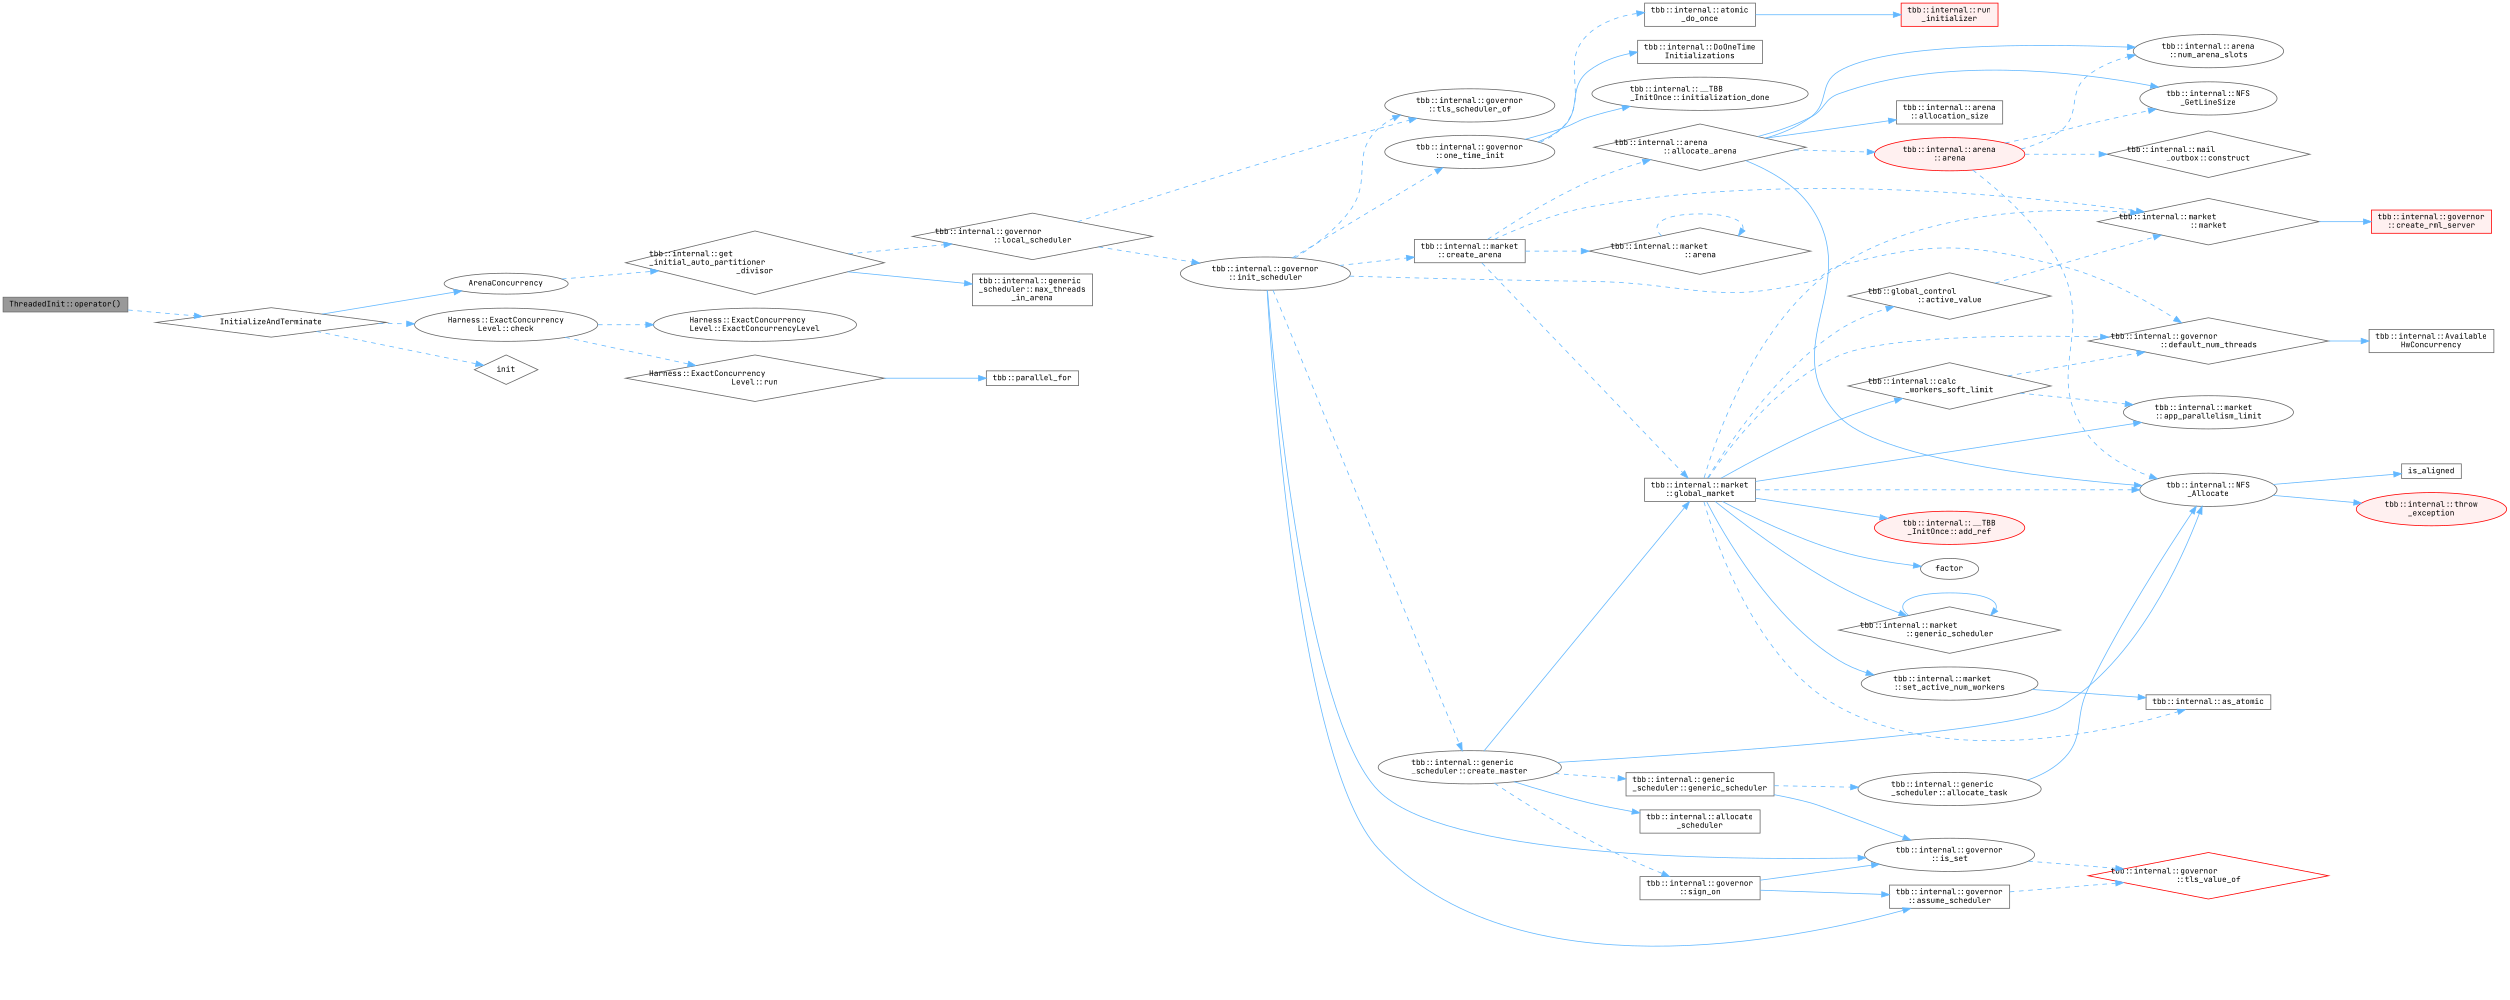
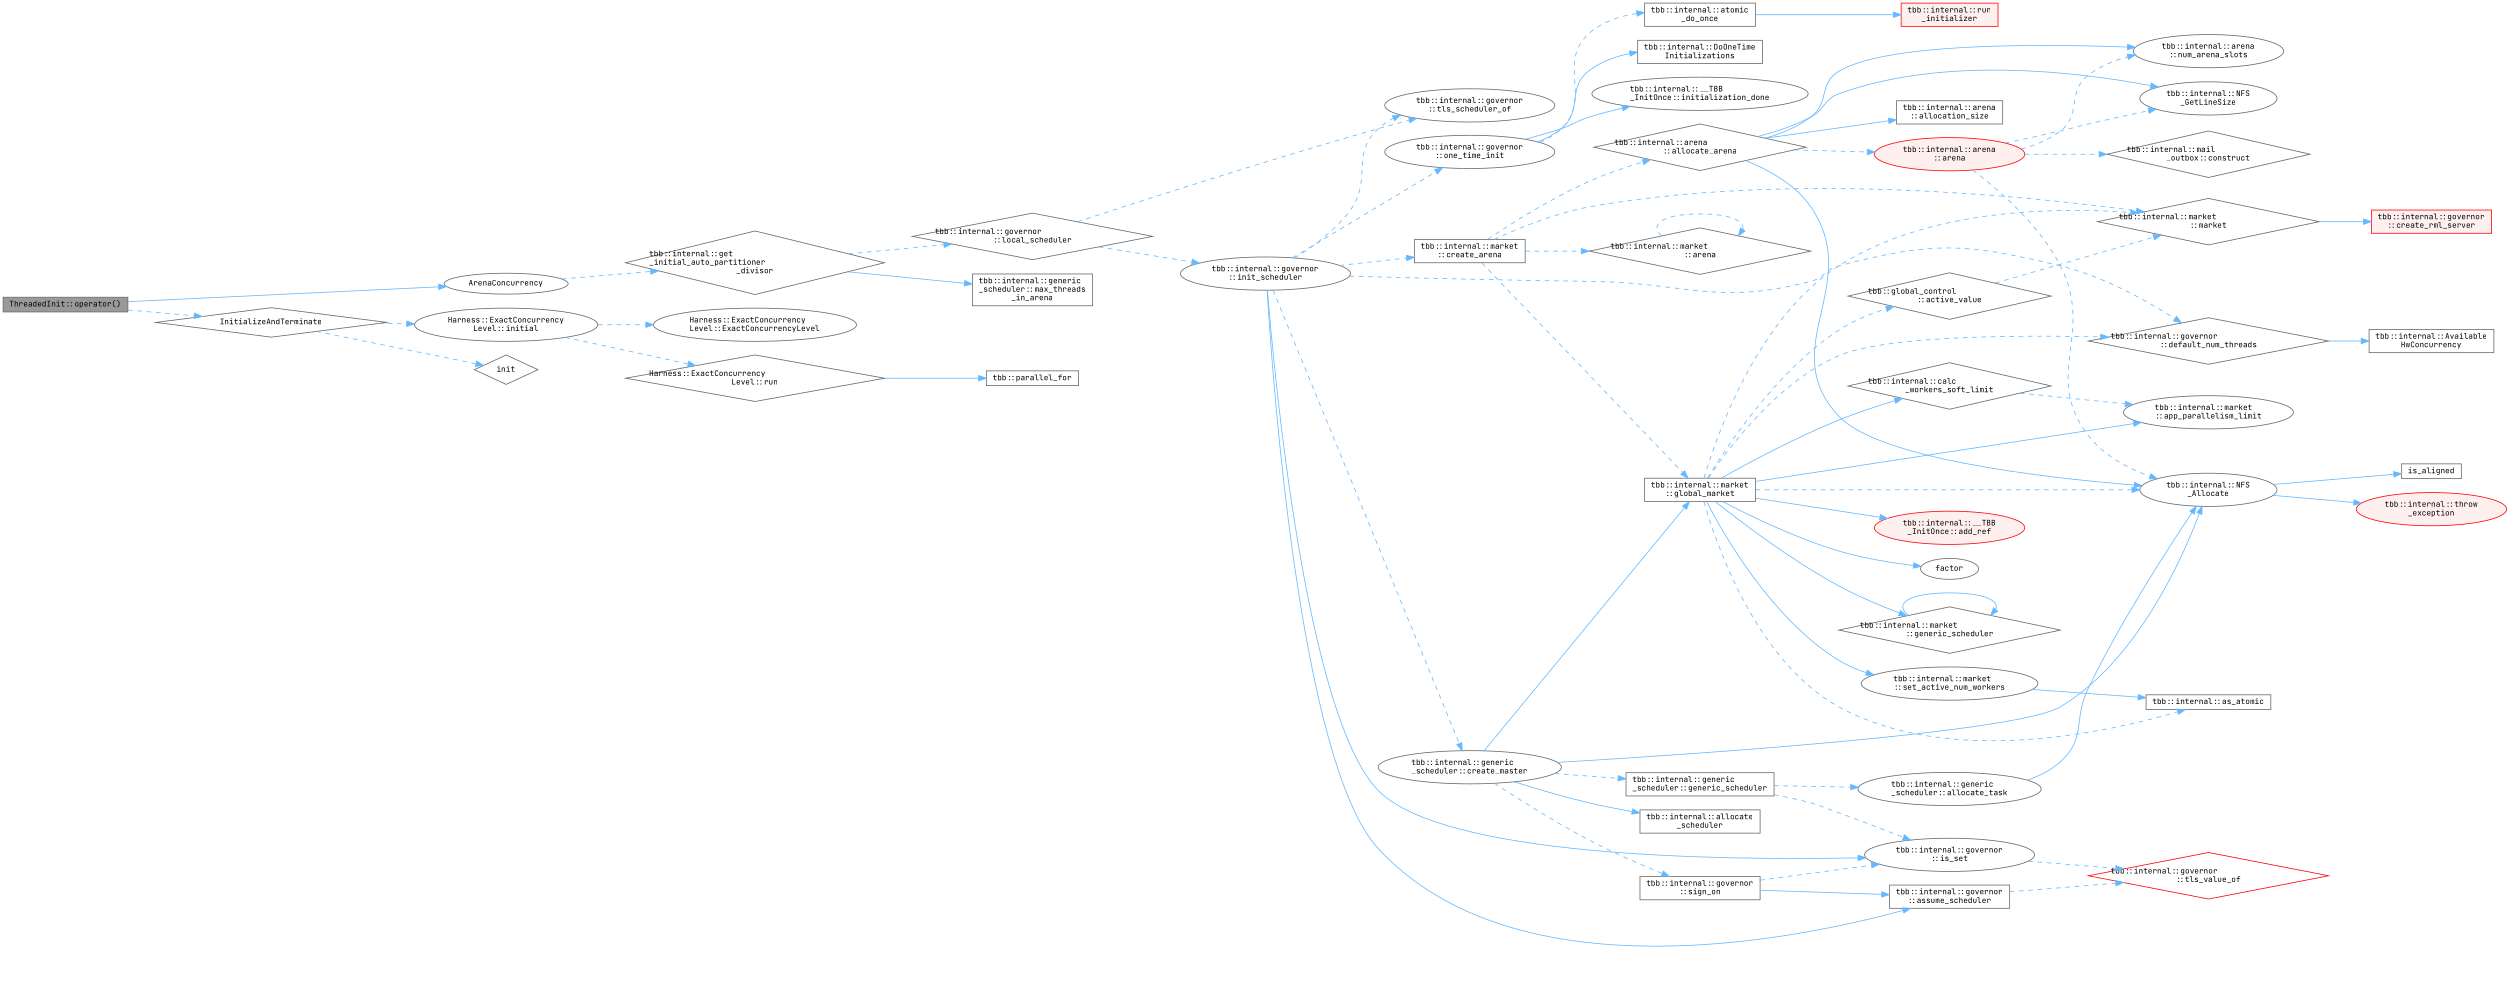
edge "InitializeAndTerminate" -> "ArenaConcurrency": now "ThreadedInit::operator()" -> "ArenaConcurrency"
node "Harness::ExactConcurrency Level::check": label "Harness::ExactConcurrency Level::check" -> "Harness::ExactConcurrency Level::initial"
edge "tbb::internal::calc _workers_soft_limit" -> "tbb::internal::governor ::default_num_threads": removed
edge "tbb::internal::generic _scheduler::generic_scheduler" -> "tbb::internal::governor ::is_set": style solid -> dashed
edge "tbb::internal::governor ::sign_on" -> "tbb::internal::governor ::is_set": style solid -> dashed
